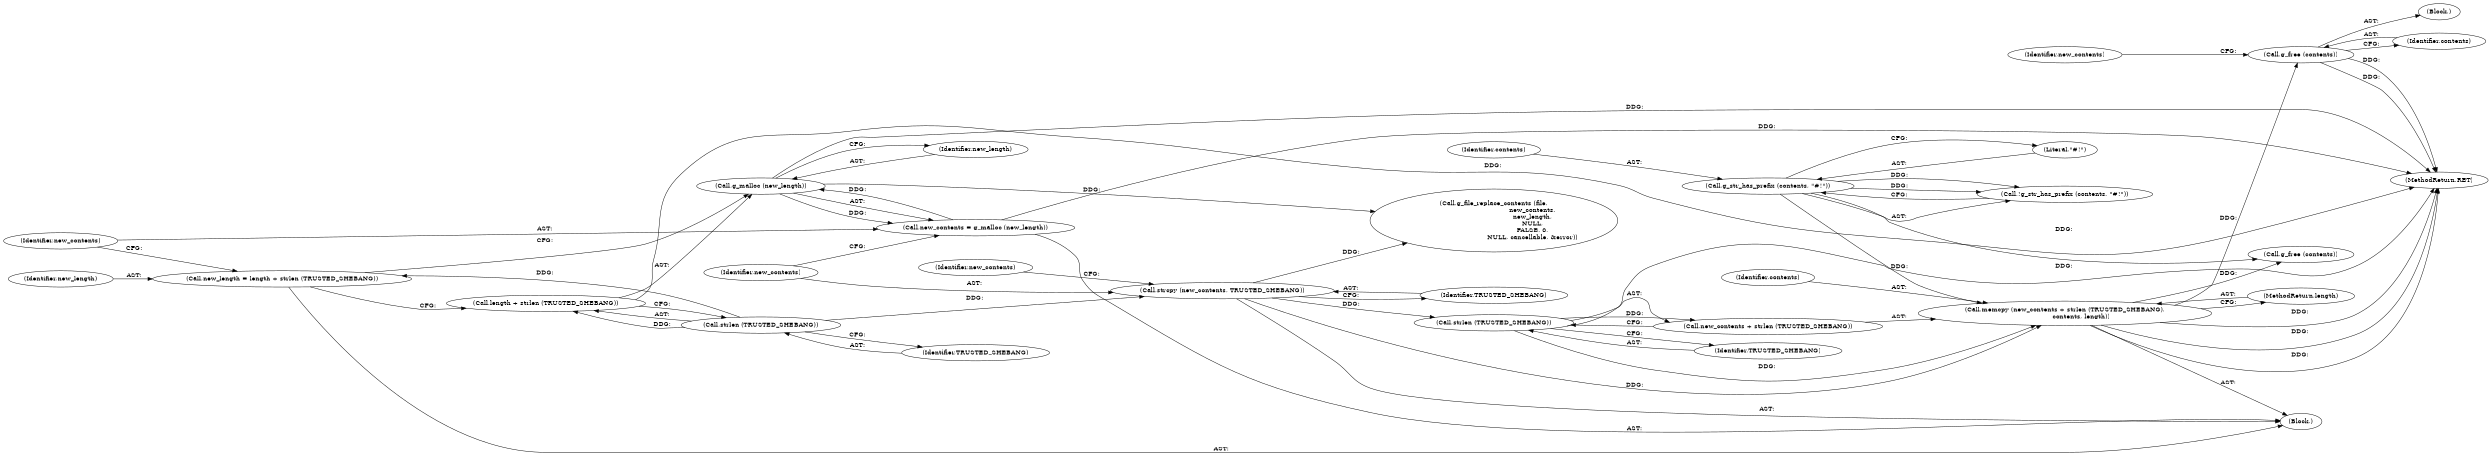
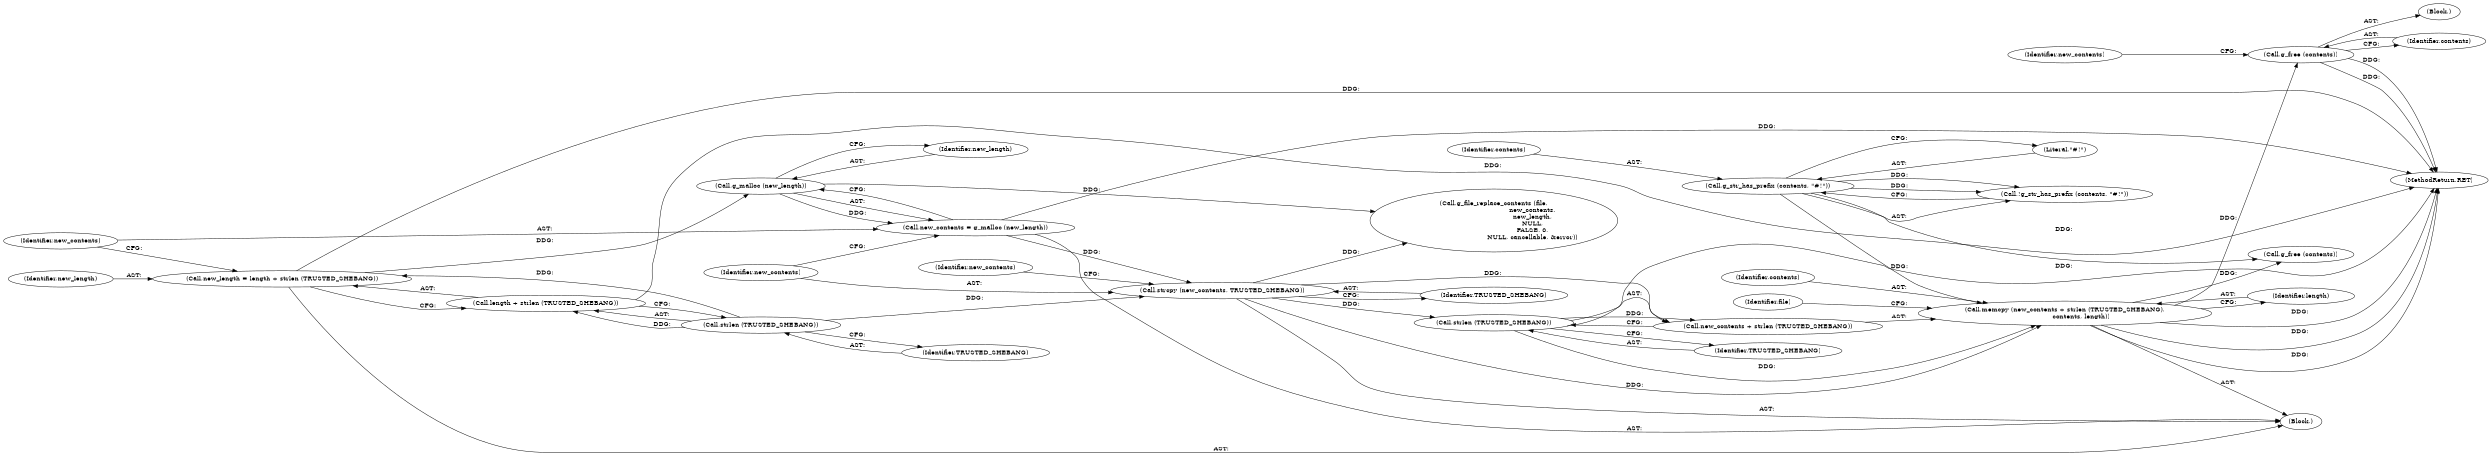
edge "(Call,g_malloc (new_length))" -> "(MethodReturn,RET)": now "(Call,new_length = length + strlen (TRUSTED_SHEBANG))" -> "(MethodReturn,RET)"
edge "(Call,new_contents = g_malloc (new_length))" -> "(Call,g_malloc (new_length))": label "DDG: " -> "CFG: "
edge "(Call,new_length = length + strlen (TRUSTED_SHEBANG))" -> "(Call,g_malloc (new_length))": label "CFG: " -> "DDG: "
edge "(Call,length + strlen (TRUSTED_SHEBANG))" -> "(Call,g_malloc (new_length))": now "(Call,length + strlen (TRUSTED_SHEBANG))" -> "(Call,new_length = length + strlen (TRUSTED_SHEBANG))"
edge "(Call,new_contents = g_malloc (new_length))" -> "(Call,strcpy (new_contents, TRUSTED_SHEBANG))": added, label "DDG:"
edge "(Call,strcpy (new_contents, TRUSTED_SHEBANG))" -> "(Call,new_contents + strlen (TRUSTED_SHEBANG))": added, label "DDG:"
node "(MethodReturn,length)": label "(MethodReturn,length)" -> "(Identifier,length)"
node "(Identifier,file)": added
